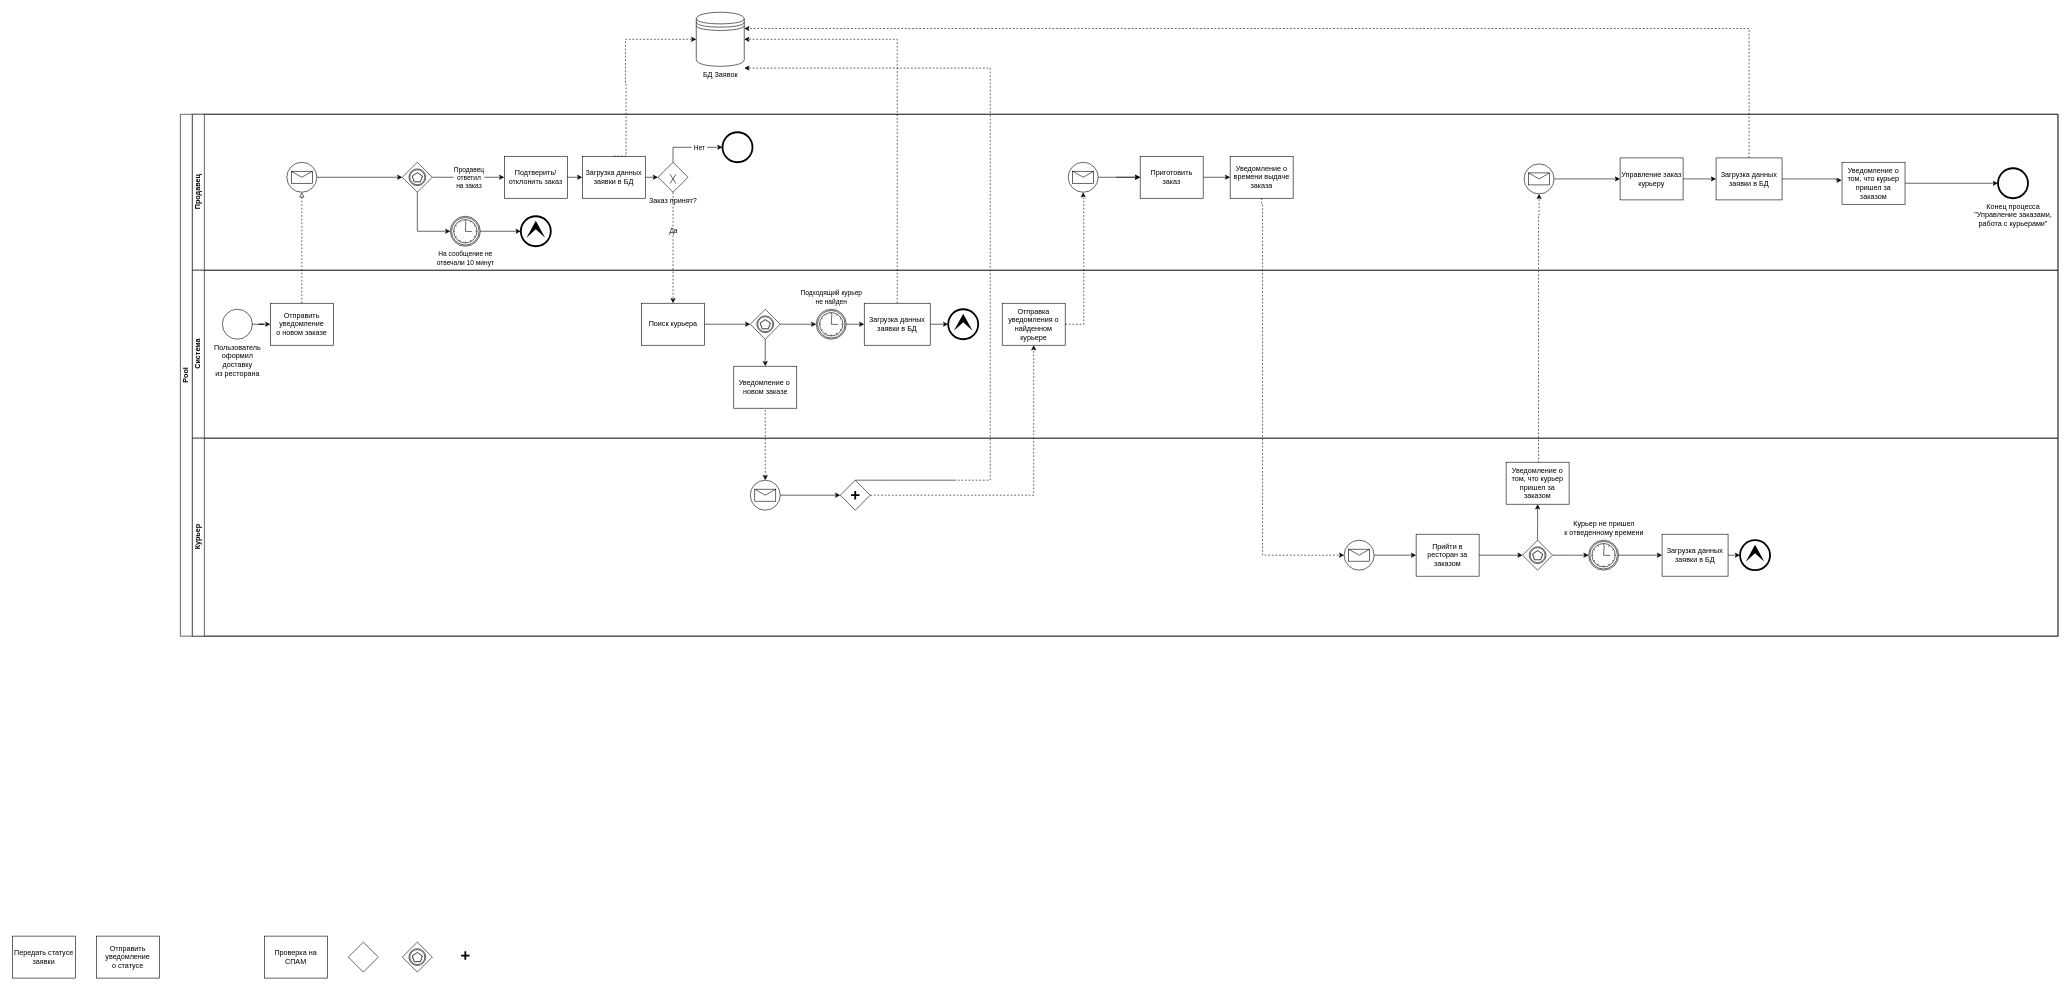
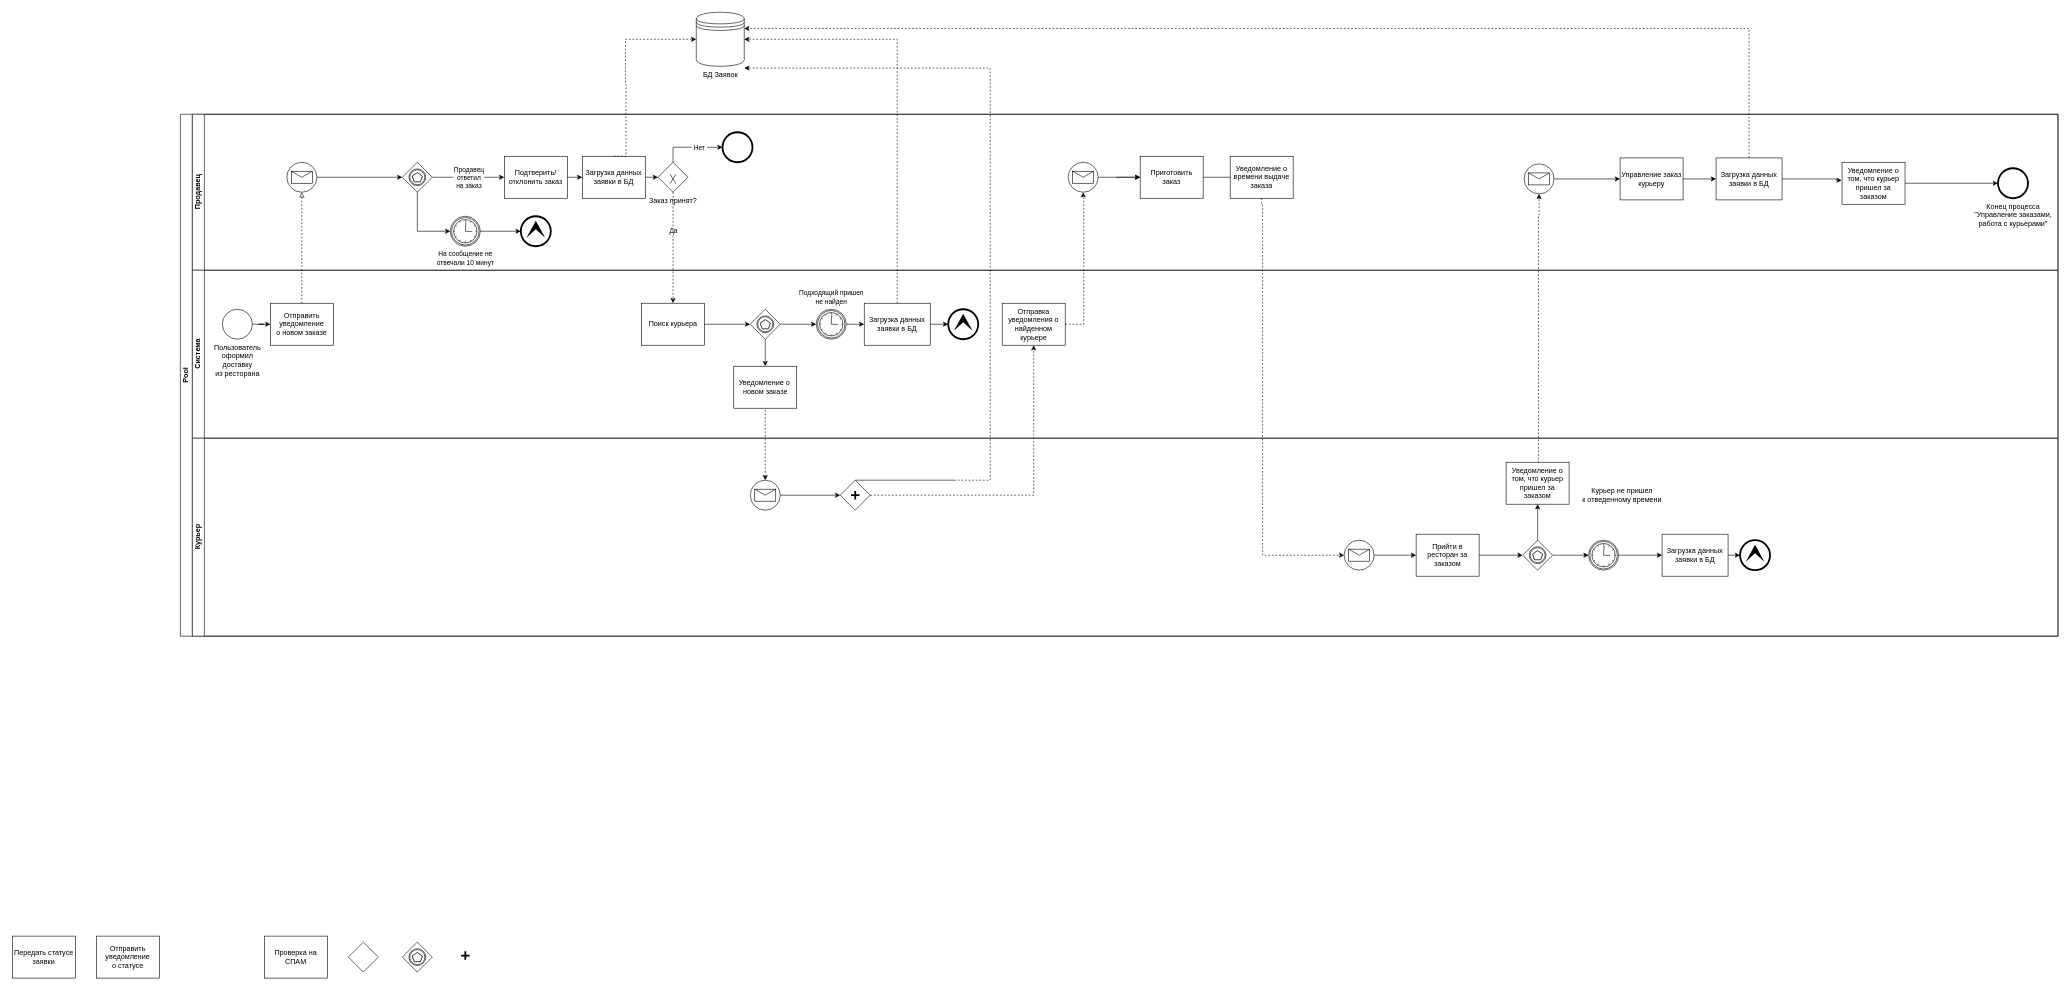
edge "Приготовить заказ" -> "Уведомление о времени выдаче заказа": arrowhead classic -> none
node "Подходящий курьер не найден": label "Подходящий курьер не найден" -> "Подходящий пришел не найден"
node "Курьер не пришел к отведенному времени": moved (1604, 528) -> (1622, 495)
